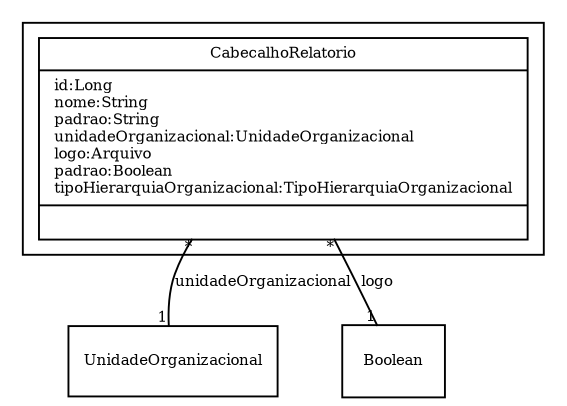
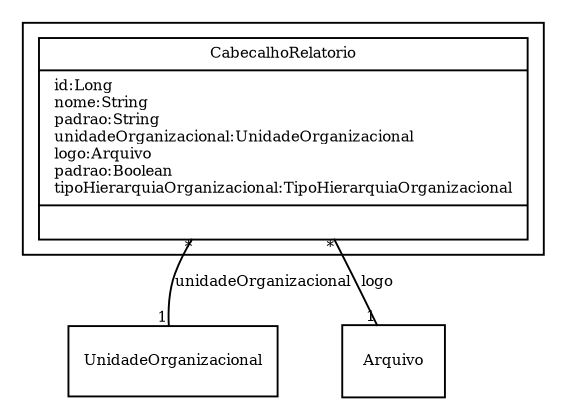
node "Boolean": label "Boolean" -> "Arquivo"
